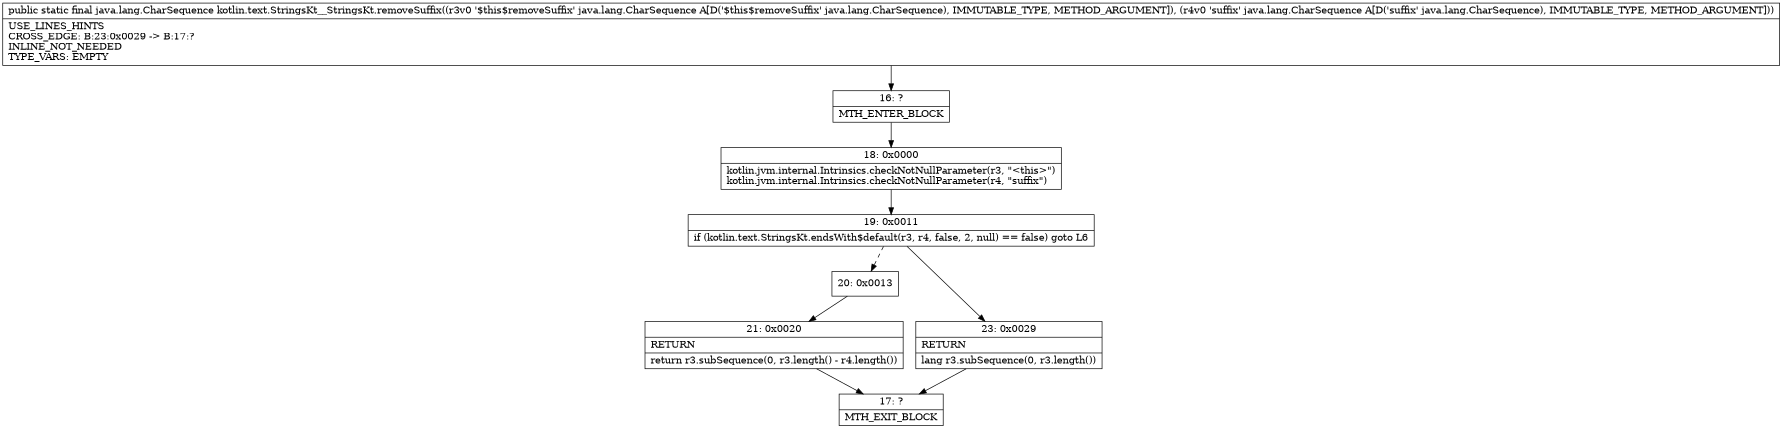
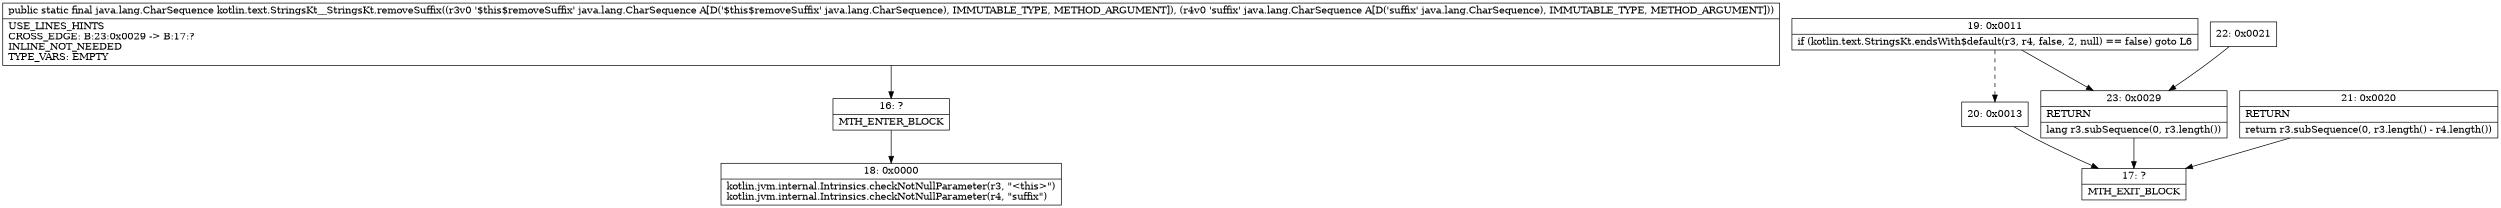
node "22: 0x0021": added
edge "18: 0x0000" -> "19: 0x0011": removed
edge "20: 0x0013" -> "21: 0x0020": now "20: 0x0013" -> "17: ?"
